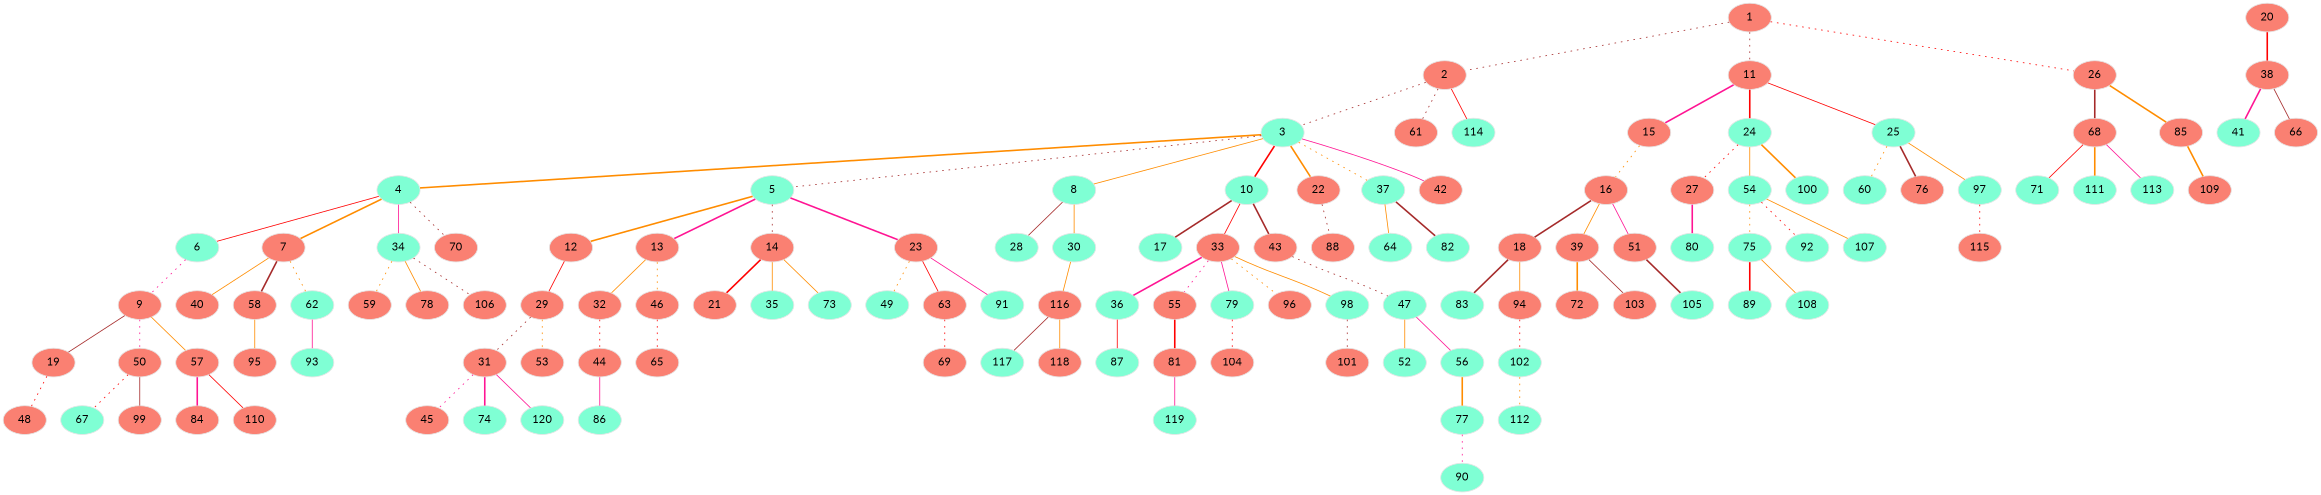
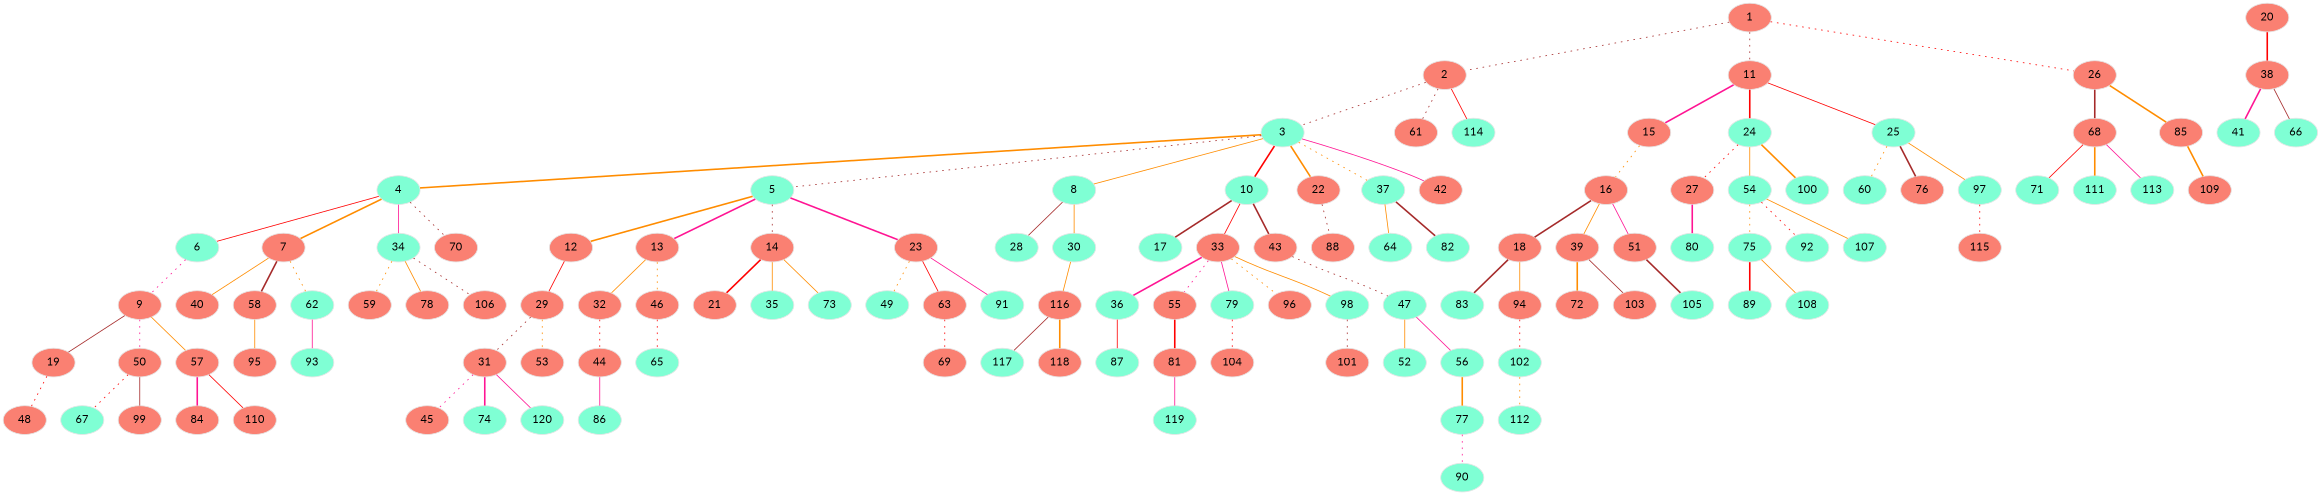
node "66": fillcolor salmon -> aquamarine
edge "116" -- "118": style solid -> bold
node "65": fillcolor salmon -> aquamarine
